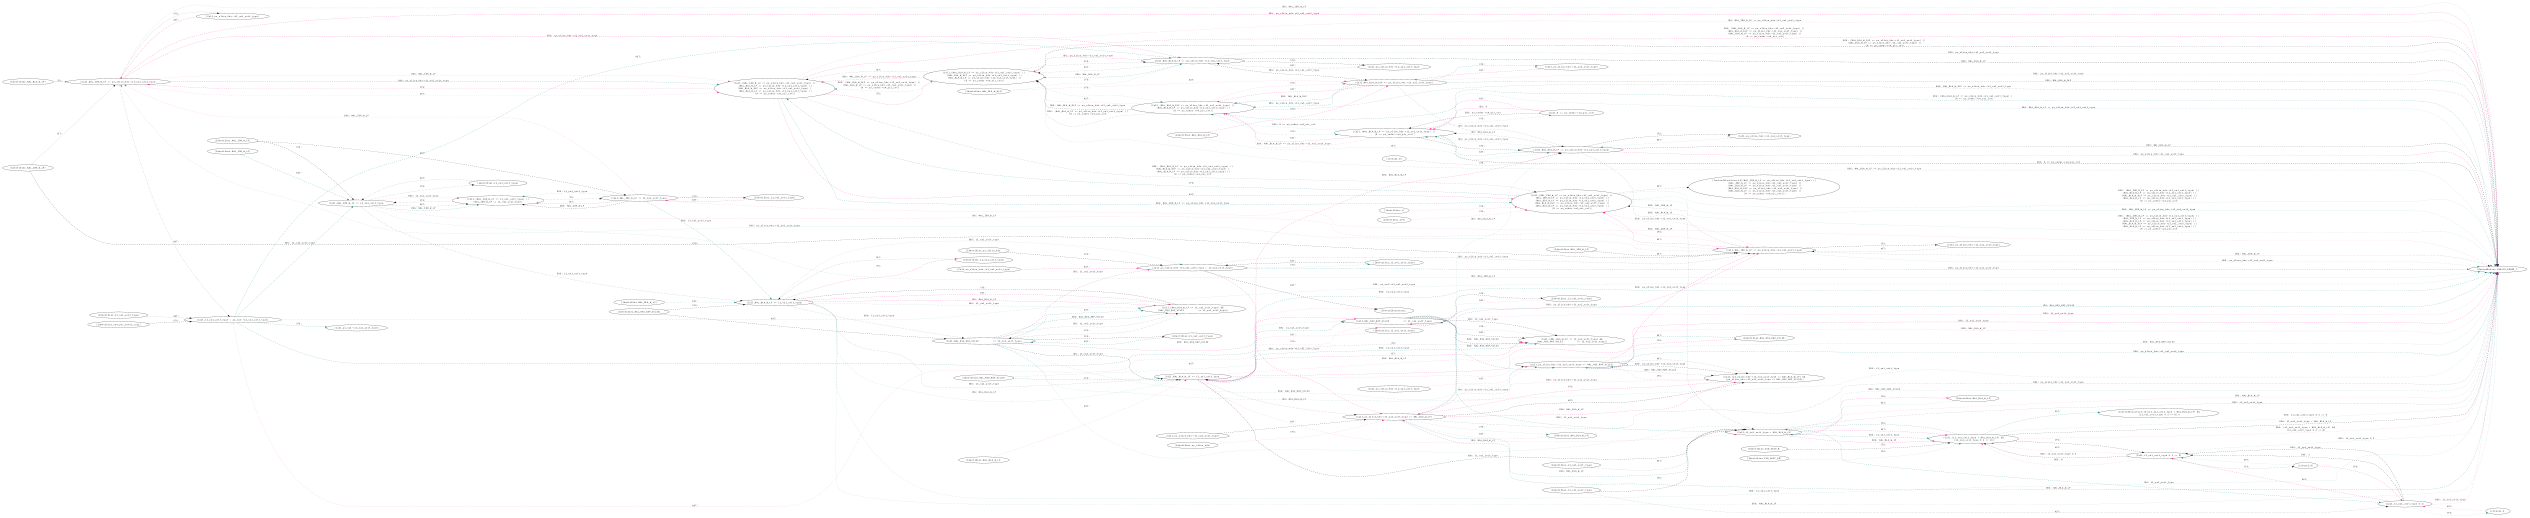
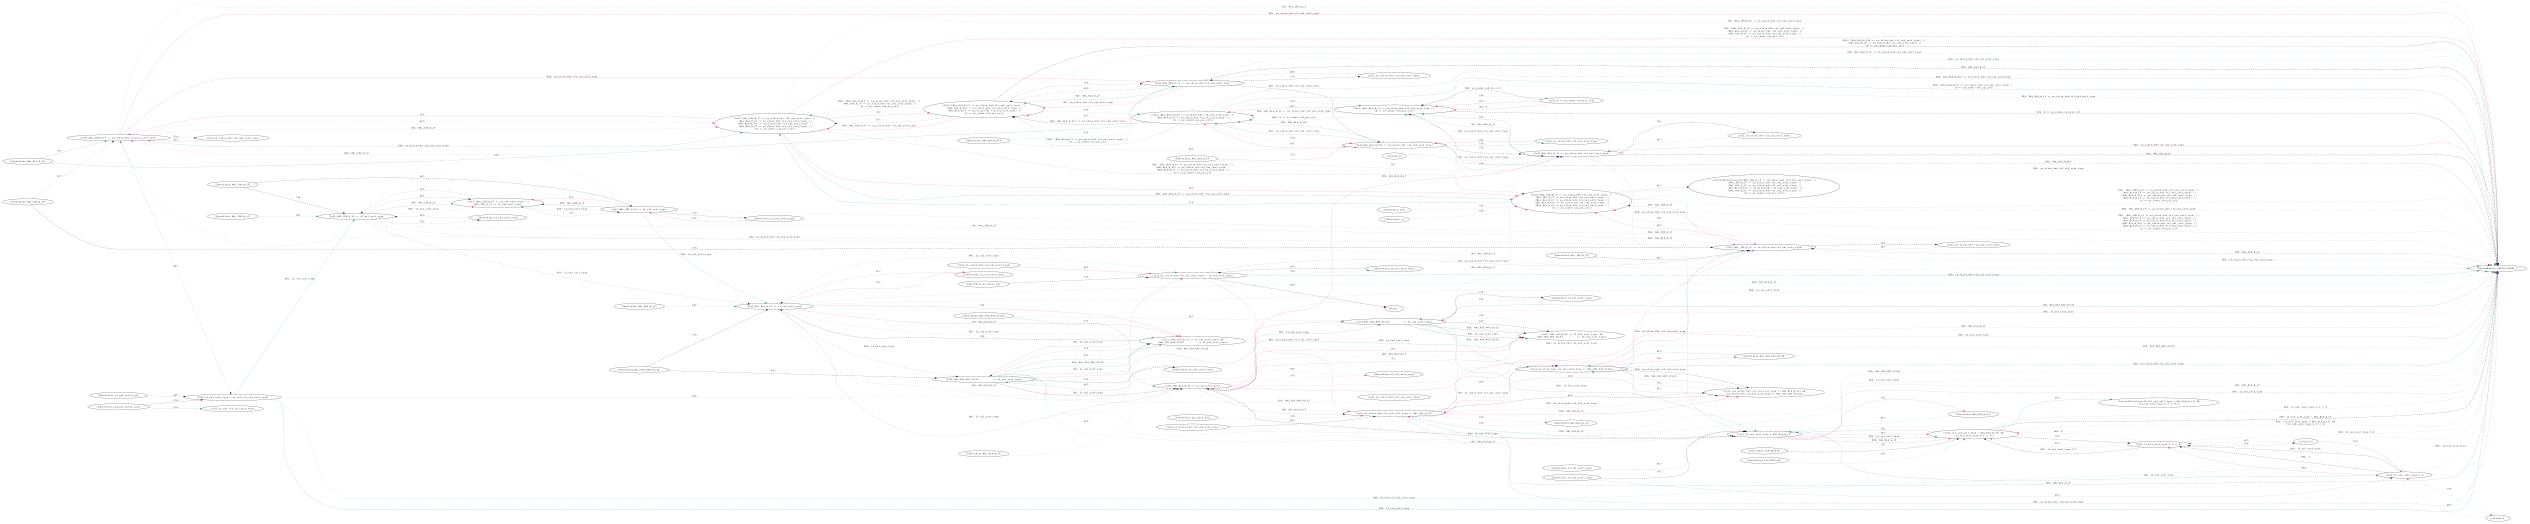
edge "(Call,i1_nal_unit_type = ps_nal->i1_nal_unit_type)" -> "(Call,NAL_BLA_N_LP == ps_slice_hdr->i1_nal_unit_type)": now "(Identifier,NAL_BLA_N_LP)" -> "(Call,NAL_BLA_N_LP == ps_slice_hdr->i1_nal_unit_type)"
edge "(Call,ps_slice_hdr->i1_nal_unit_type <= NAL_RSV_RAP_VCL23)" -> "(Call,NAL_IDR_W_LP == ps_slice_hdr->i1_nal_unit_type)": color deeppink -> teal
node "(ControlStructure,)": label "(ControlStructure,)" -> "(Block,)"
edge "(Call,i1_nal_unit_type = ps_nal->i1_nal_unit_type)" -> "(Call,ps_nal->i1_nal_unit_type)": now "(Identifier,num_poc_total_curr)" -> "(Call,ps_nal->i1_nal_unit_type)"
